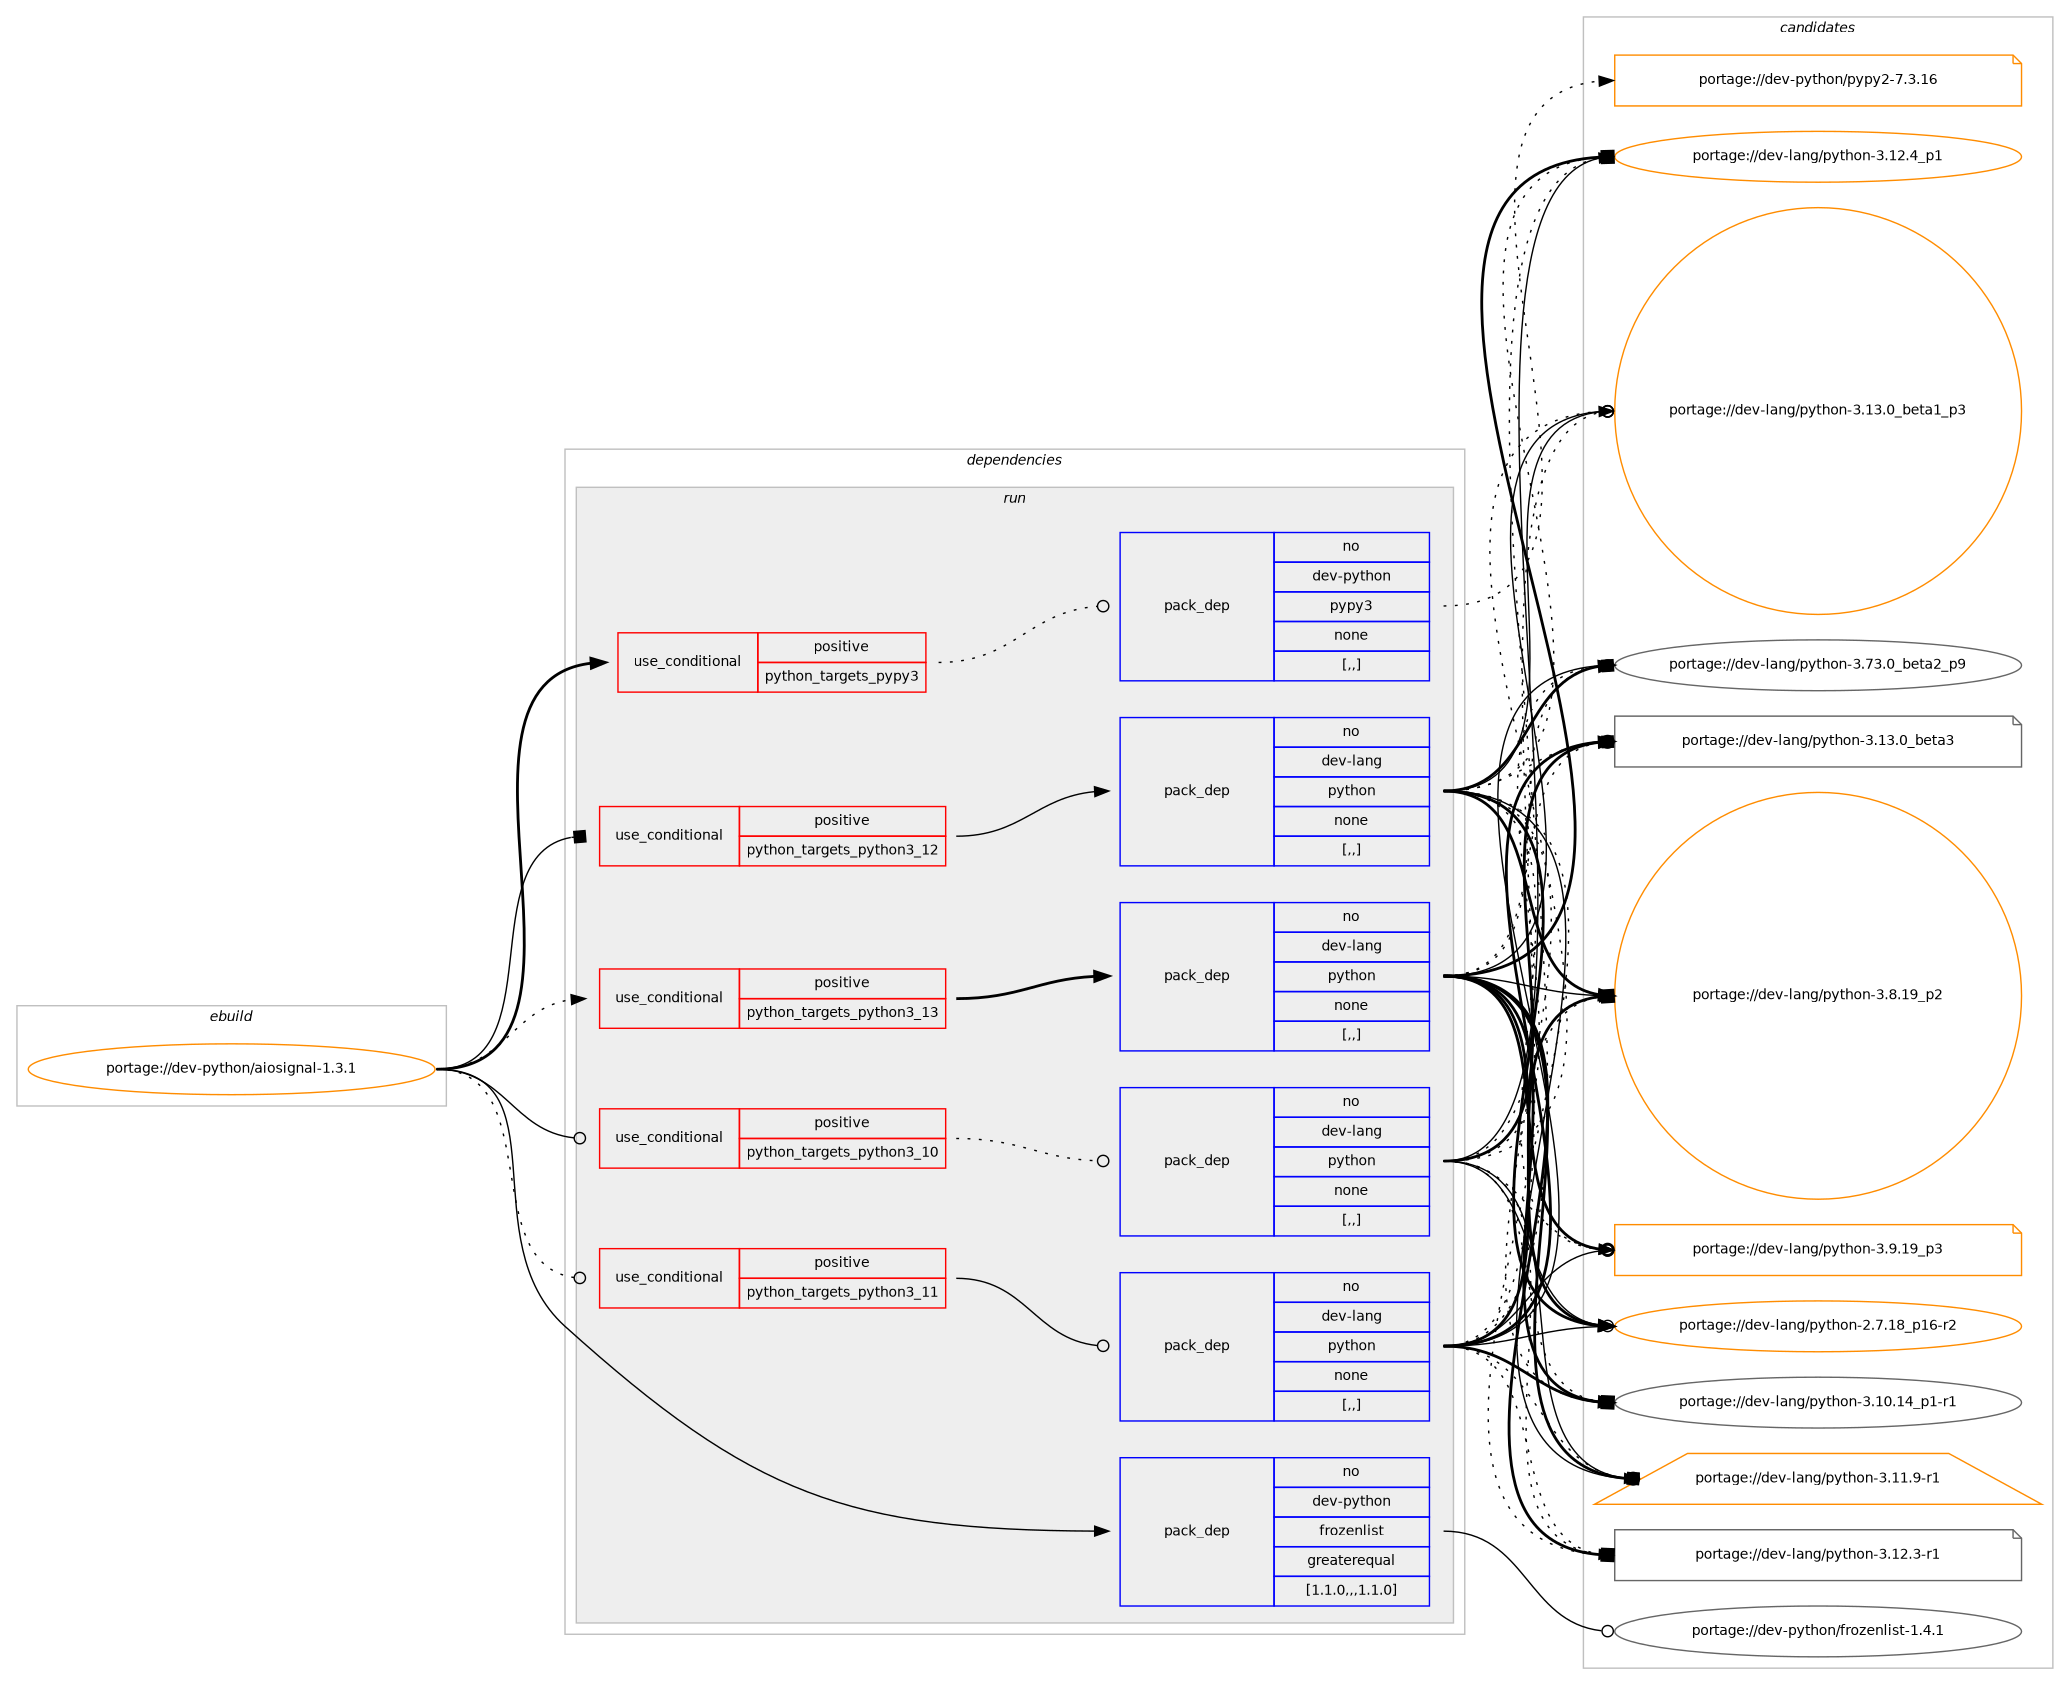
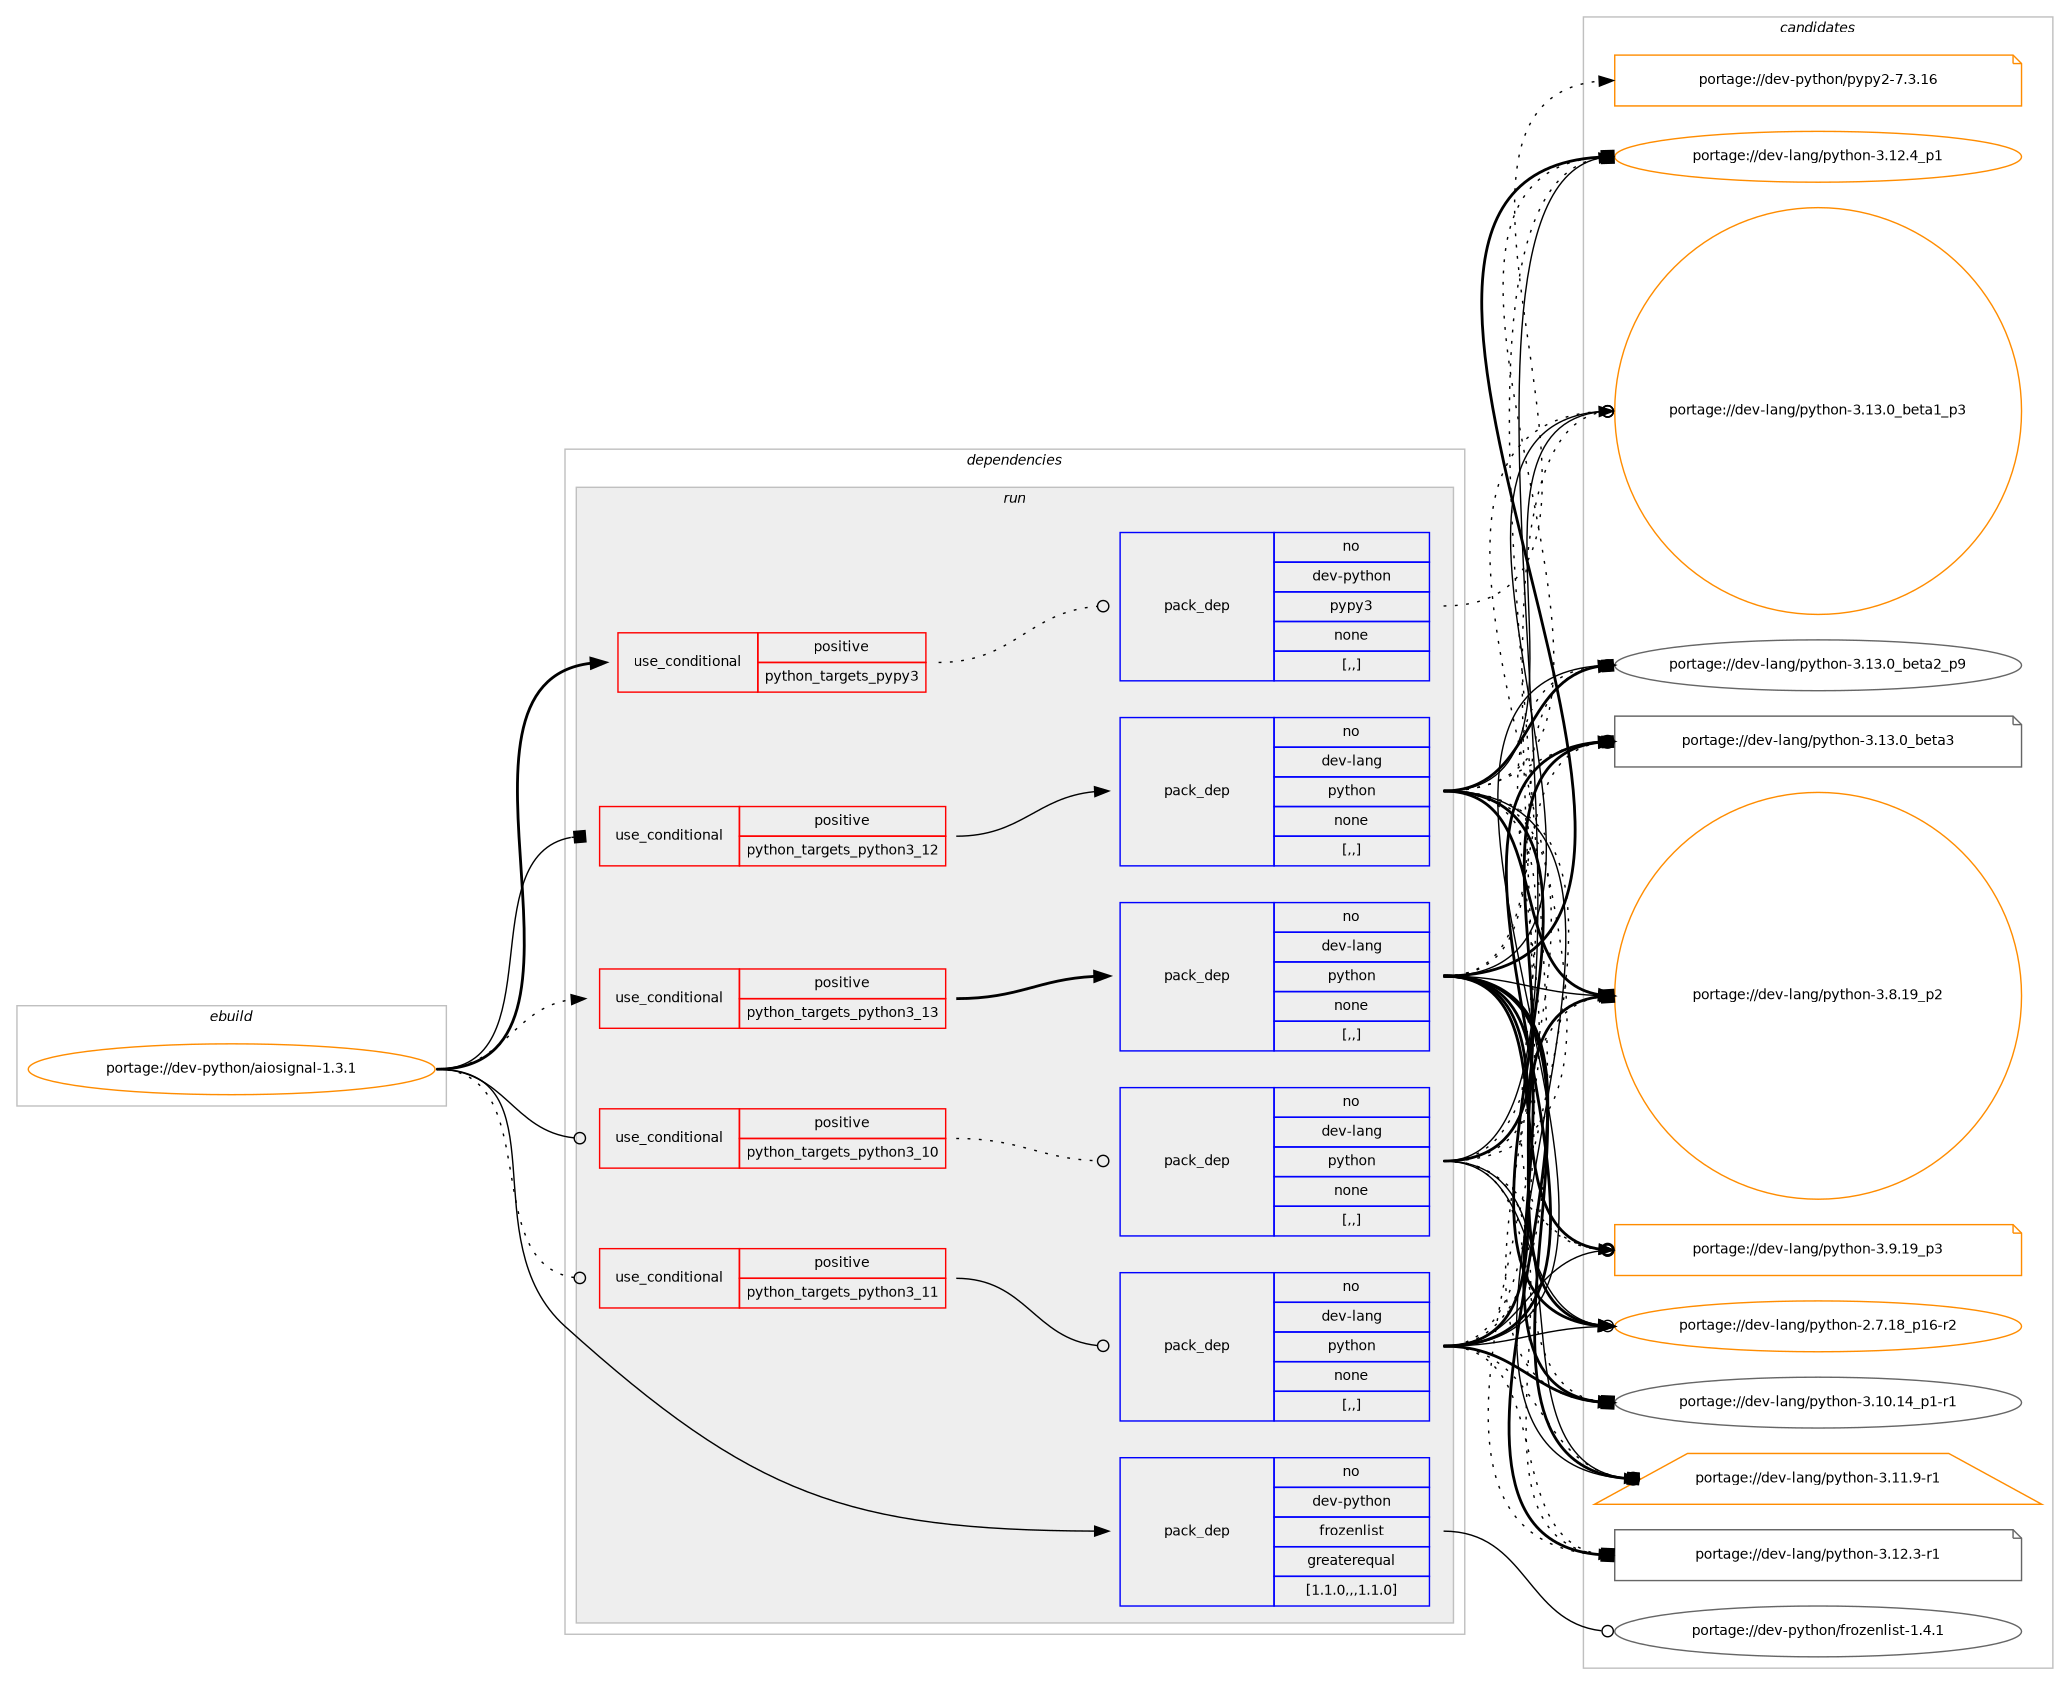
node "portage://dev-lang/python-3.73.0_beta2_p9": label "portage://dev-lang/python-3.73.0_beta2_p9" -> "portage://dev-lang/python-3.13.0_beta2_p9"
